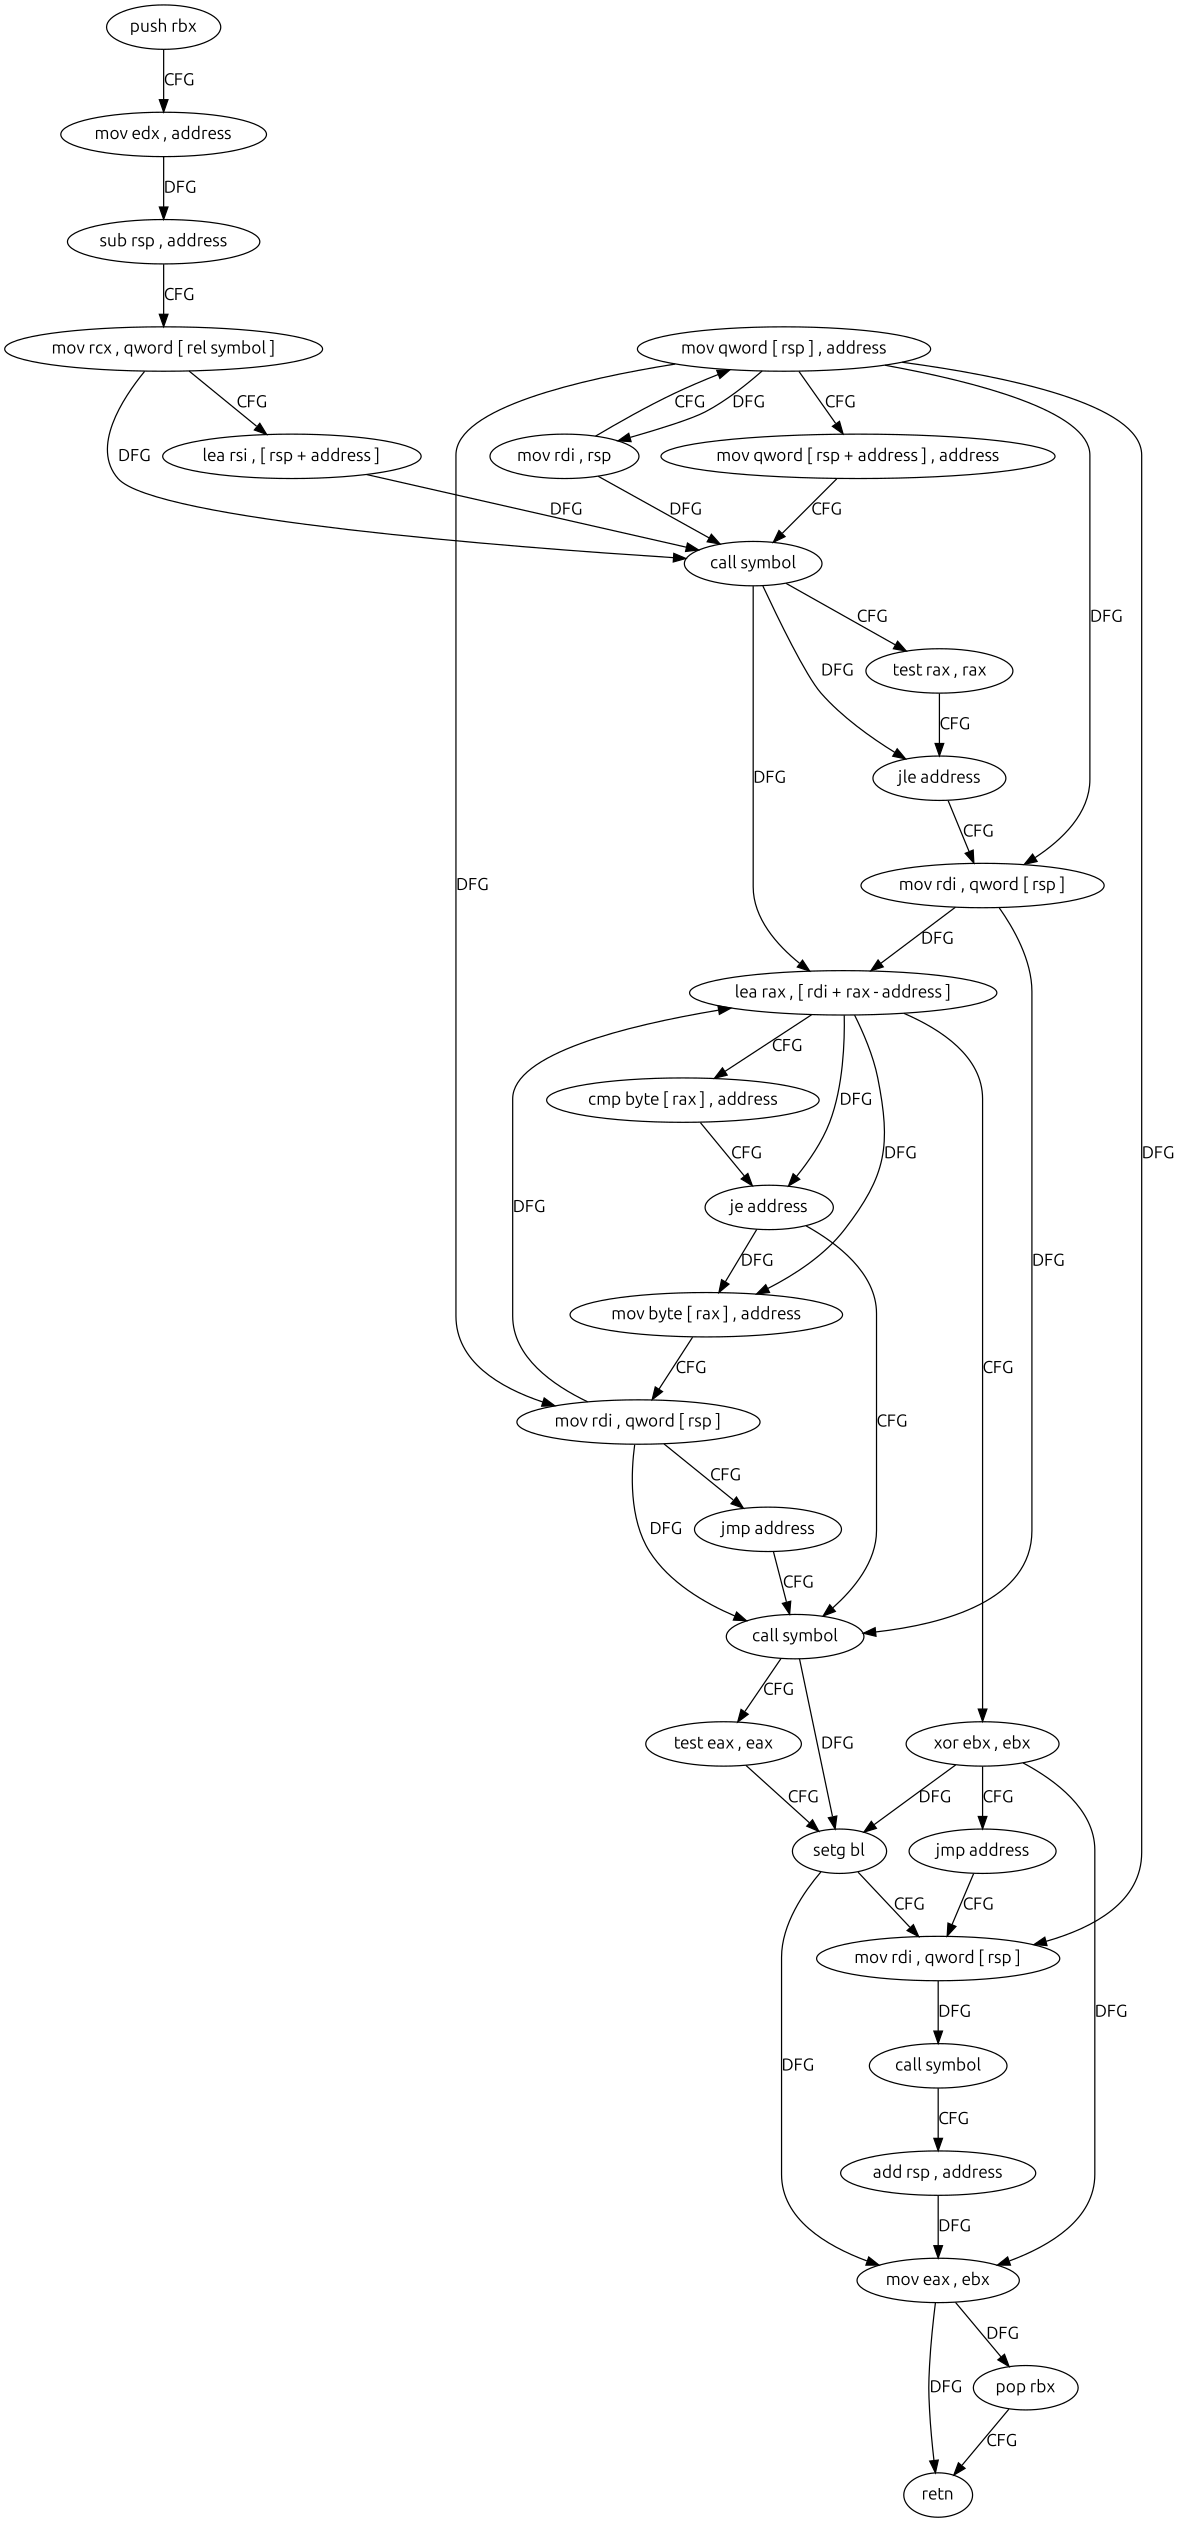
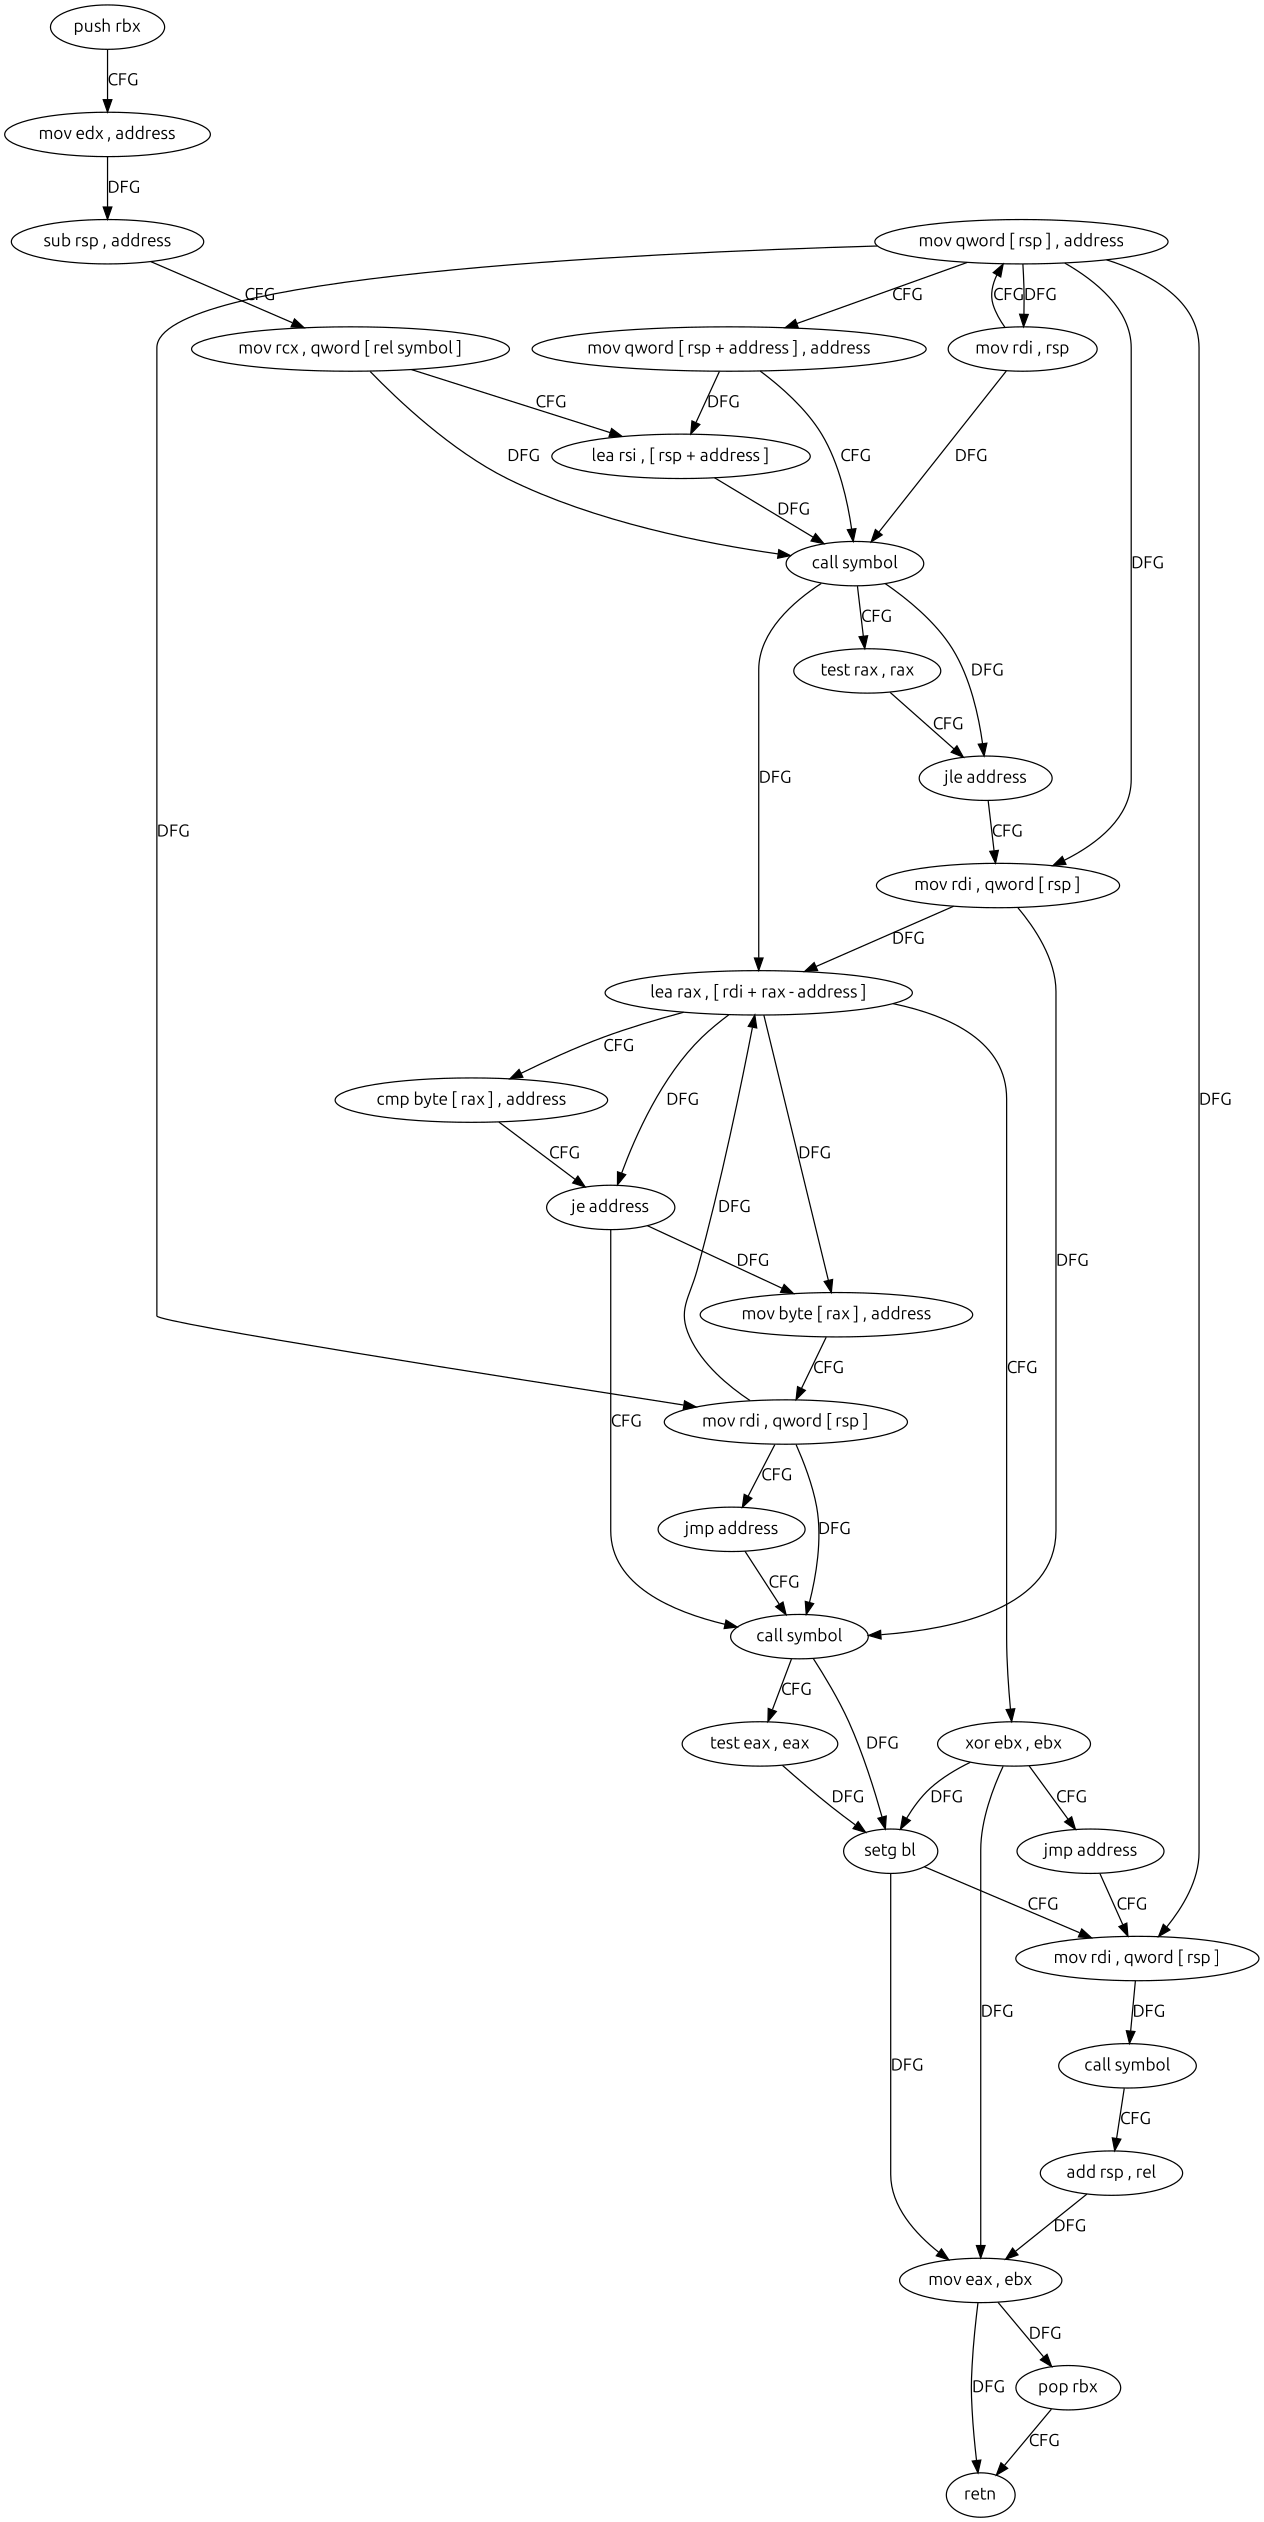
edge "mov qword [ rsp + address ] , address" -> "lea rsi , [ rsp + address ]": added, label "DFG"
edge "test eax , eax" -> "setg bl": label "CFG" -> "DFG"
node "add rsp , address": label "add rsp , address" -> "add rsp , rel"
